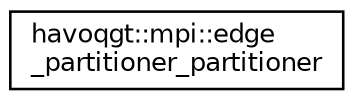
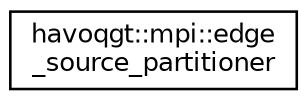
node "havoqgt::mpi::edge _partitioner_partitioner": label "havoqgt::mpi::edge _partitioner_partitioner" -> "havoqgt::mpi::edge _source_partitioner"
